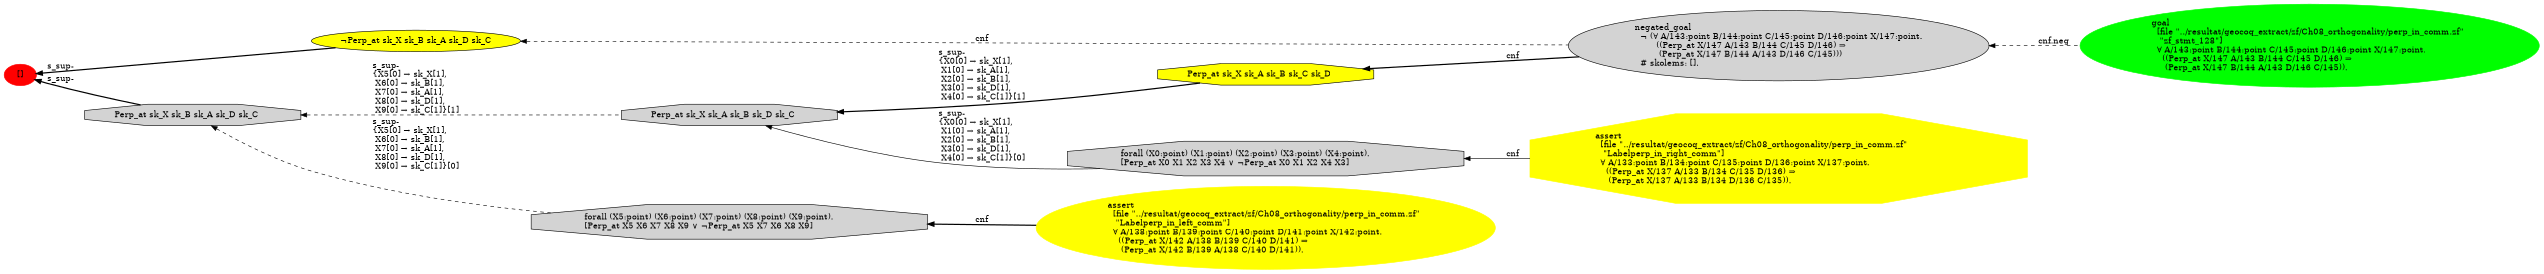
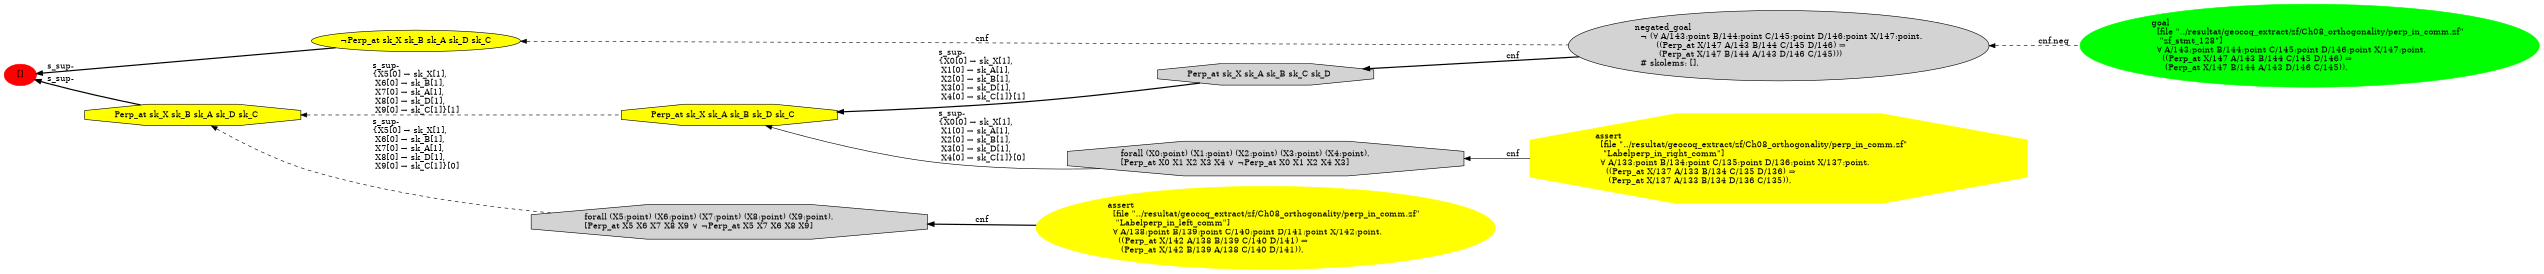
node "Perp_at sk_X sk_A sk_B sk_C sk_D": fillcolor yellow -> lightgrey
node "Perp_at sk_X sk_B sk_A sk_D sk_C": fillcolor lightgrey -> yellow
node "Perp_at sk_X sk_A sk_B sk_D sk_C": fillcolor lightgrey -> yellow
